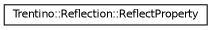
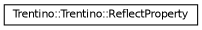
node "Trentino::Reflection::ReflectProperty": label "Trentino::Reflection::ReflectProperty" -> "Trentino::Trentino::ReflectProperty"
